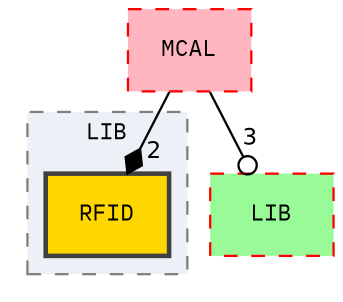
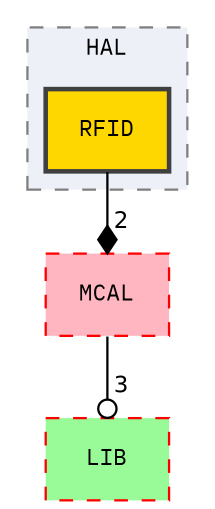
edge "MCAL" -> "RFID": reversed
cluster "LIB": label "LIB" -> "HAL"
